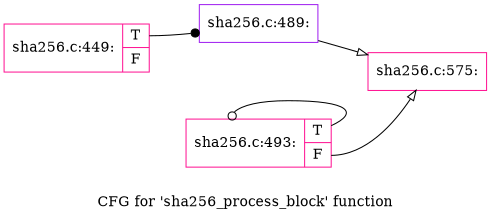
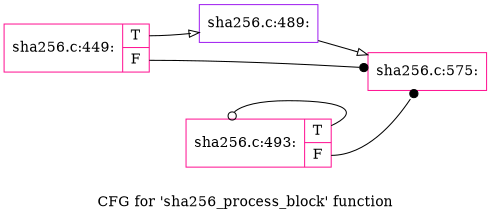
edge "sha256.c:449:" -> "sha256.c:489:": arrowhead dot -> onormal
edge "sha256.c:449:" -> "sha256.c:575:": added
edge "sha256.c:493:" -> "sha256.c:575:": arrowhead onormal -> dot
